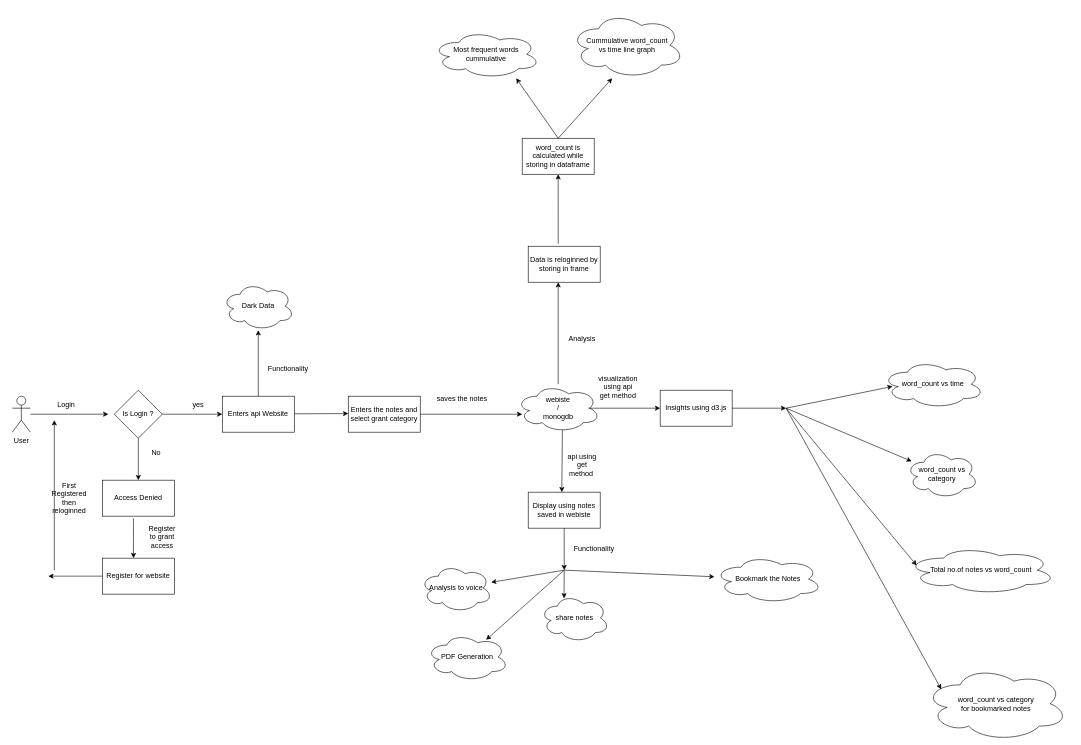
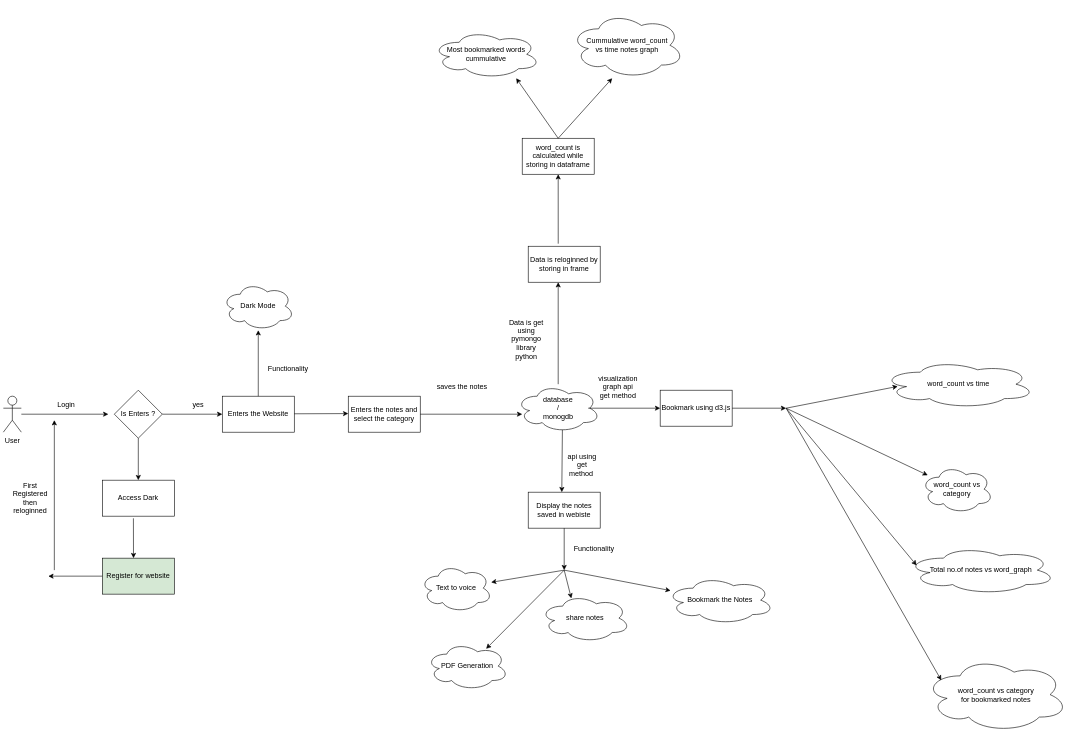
node "Cummulative word_count vs time line graph": label "Cummulative word_count vs time line graph" -> "Cummulative word_count vs time notes graph"
node "Most frequent words cummulative": label "Most frequent words cummulative" -> "Most bookmarked words cummulative"
node "Dark Data": label "Dark Data" -> "Dark Mode"
node "Data is get using pymongo library python": added
node "Analysis": removed
node "word_count vs time": size 102x48 -> 153x48
node "visualization using api get method": label "visualization using api get method" -> "visualization graph api get method"
node "saves the notes": moved (462, 399) -> (462, 387)
node "webiste / monogdb": label "webiste / monogdb" -> "database / monogdb"
node "Insights using d3.js": label "Insights using d3.js" -> "Bookmark using d3.js"
node "User": moved (21, 414) -> (12, 414)
node "Is Login ?": label "Is Login ?" -> "Is Enters ?"
node "Enters api Website": label "Enters api Website" -> "Enters the Website"
node "Enters the notes and select grant category": label "Enters the notes and select grant category" -> "Enters the notes and select the category"
node "No": removed
node "word_count vs category": moved (942, 474) -> (957, 489)
node "First Registered then reloginned": moved (69, 498) -> (30, 498)
node "Access Denied": label "Access Denied" -> "Access Dark"
node "Display using notes saved in webiste": label "Display using notes saved in webiste" -> "Display the notes saved in webiste"
node "Register to grant access": removed
node "Total no.of notes vs word_count": label "Total no.of notes vs word_count" -> "Total no.of notes vs word_graph"
node "Register for website": fillcolor #ffffff -> #d5e8d4
node "Bookmark the Notes": moved (768, 579) -> (720, 600)
node "Analysis to voice": label "Analysis to voice" -> "Text to voice"
node "share notes": size 69x48 -> 90x48
node "PDF Generation": moved (467, 657) -> (467, 666)
node "word_count vs category for bookmarked notes": moved (996, 704) -> (996, 695)
